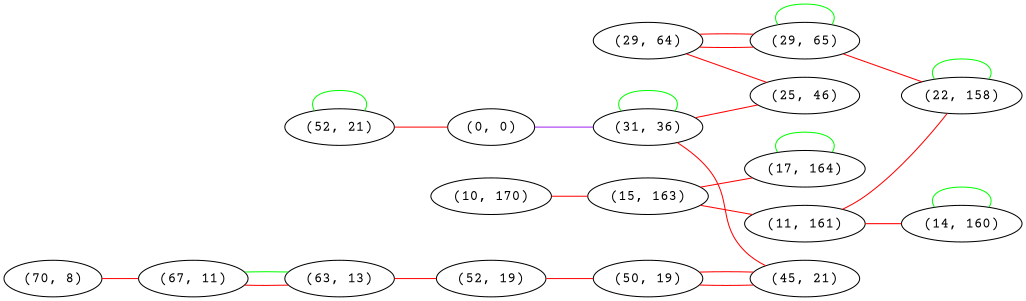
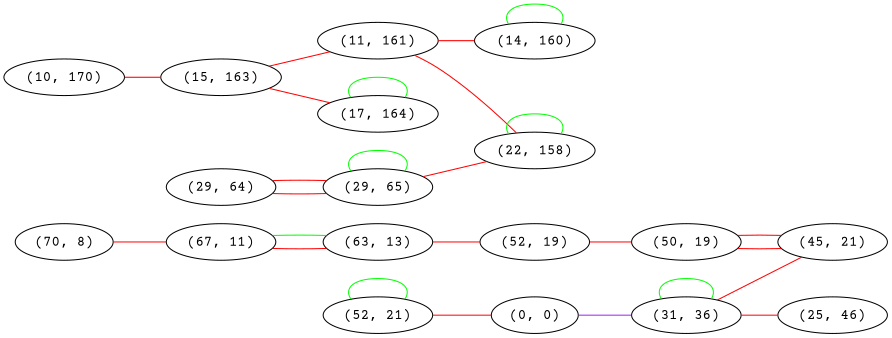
edge "(29, 64)" -- "(25, 46)": removed
